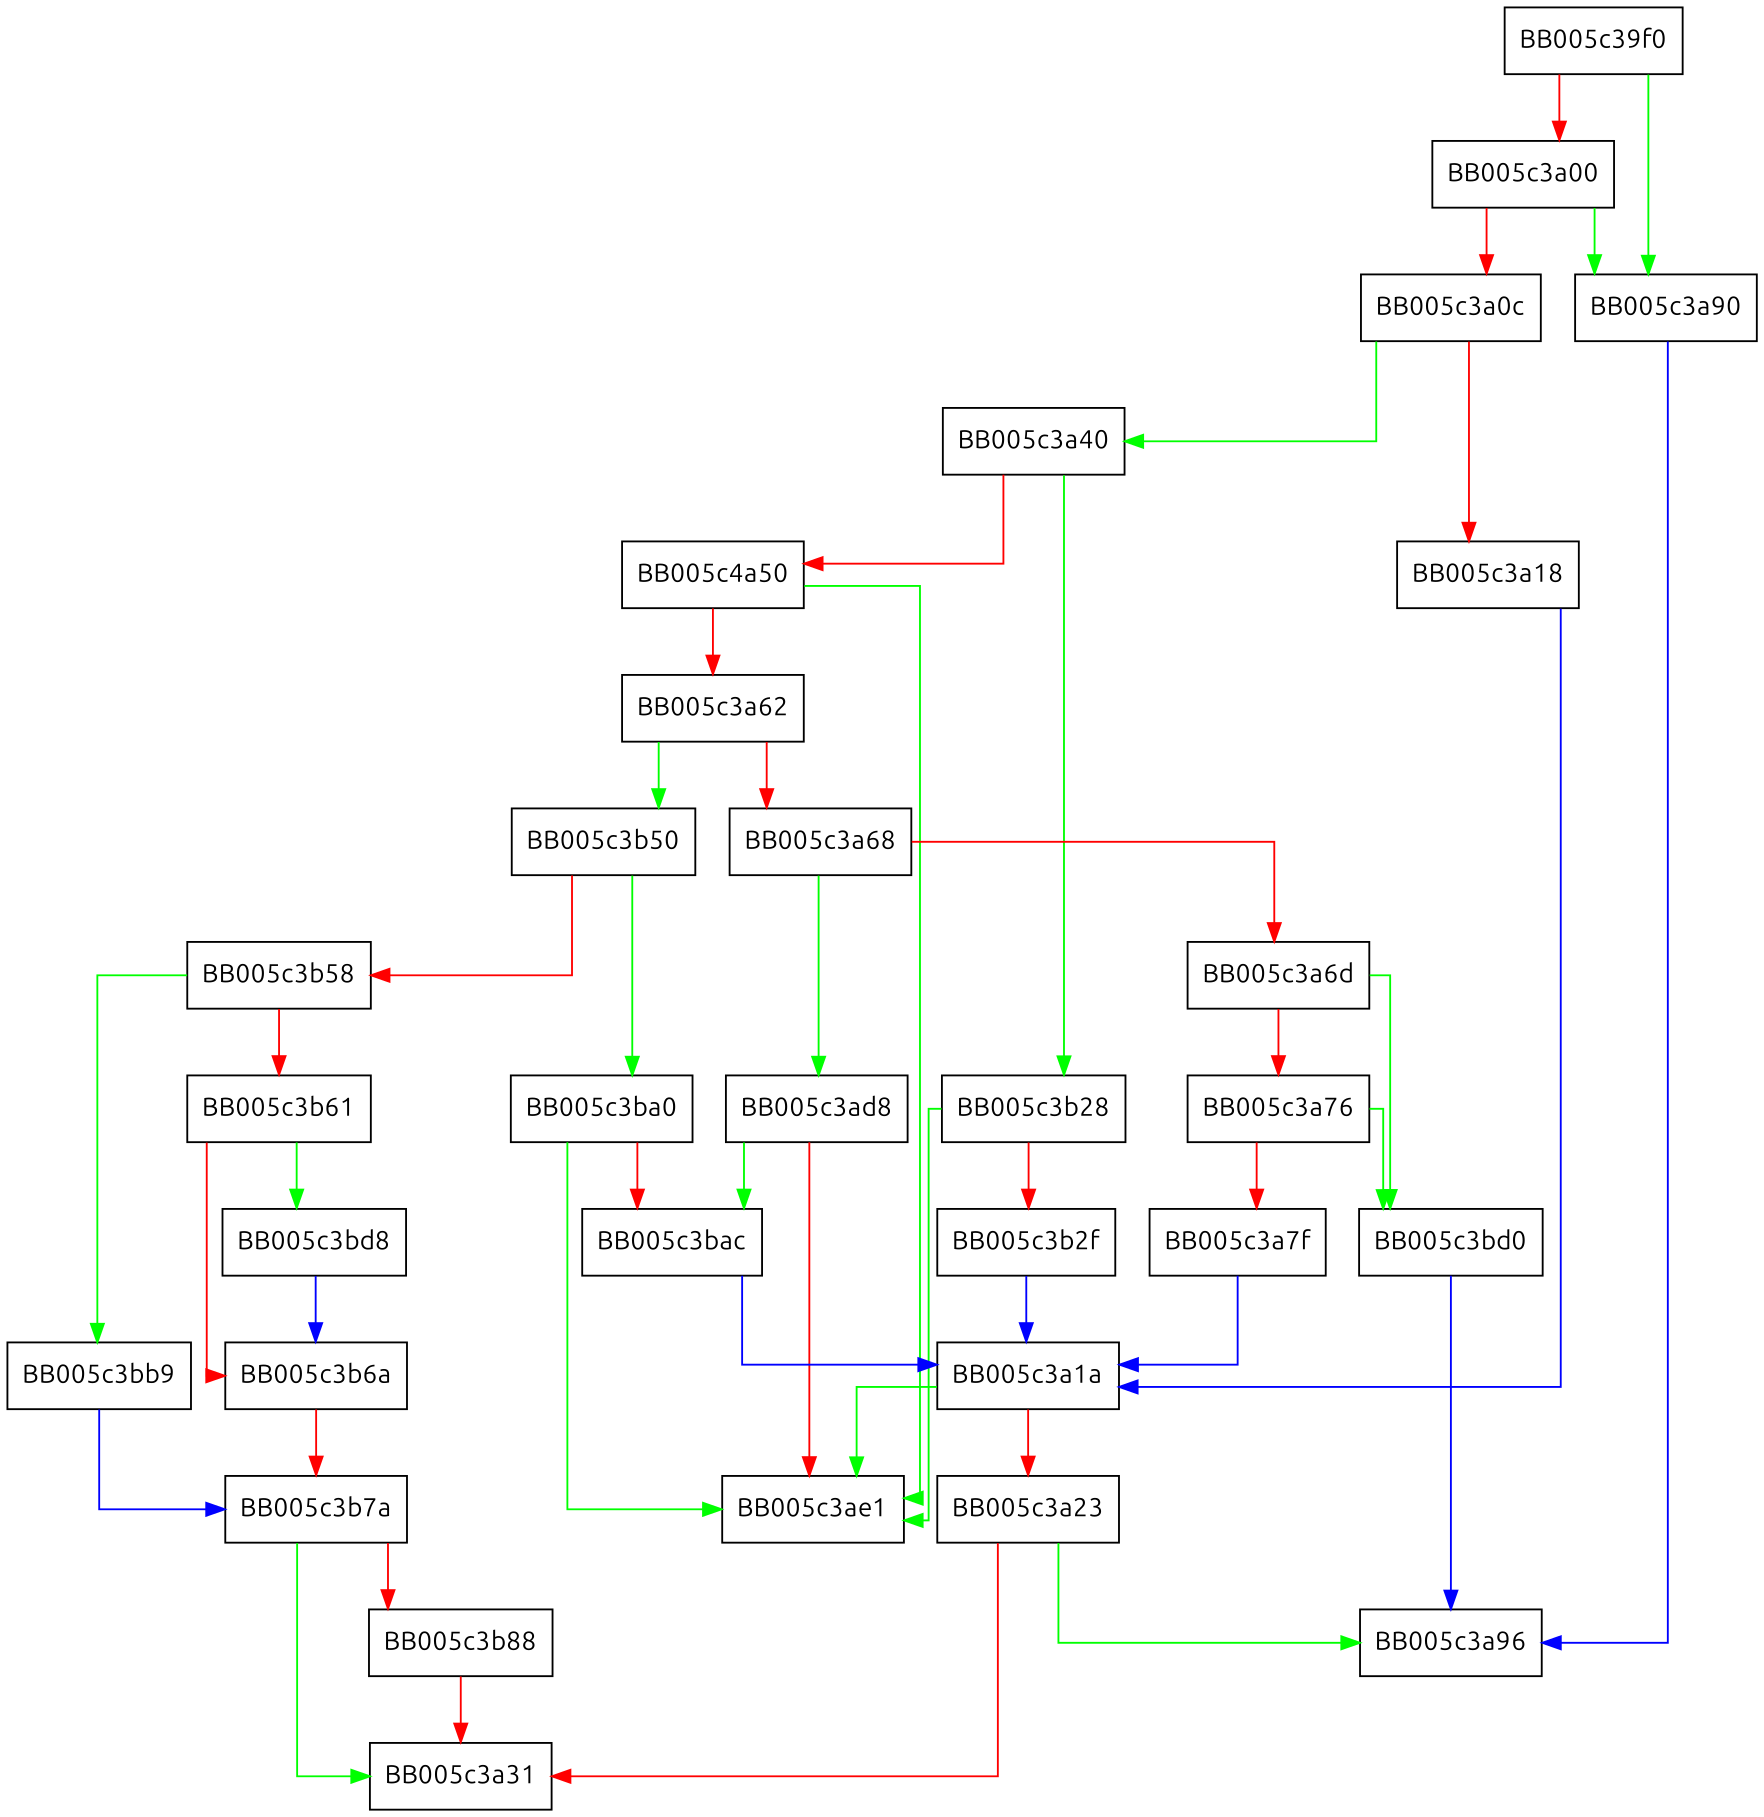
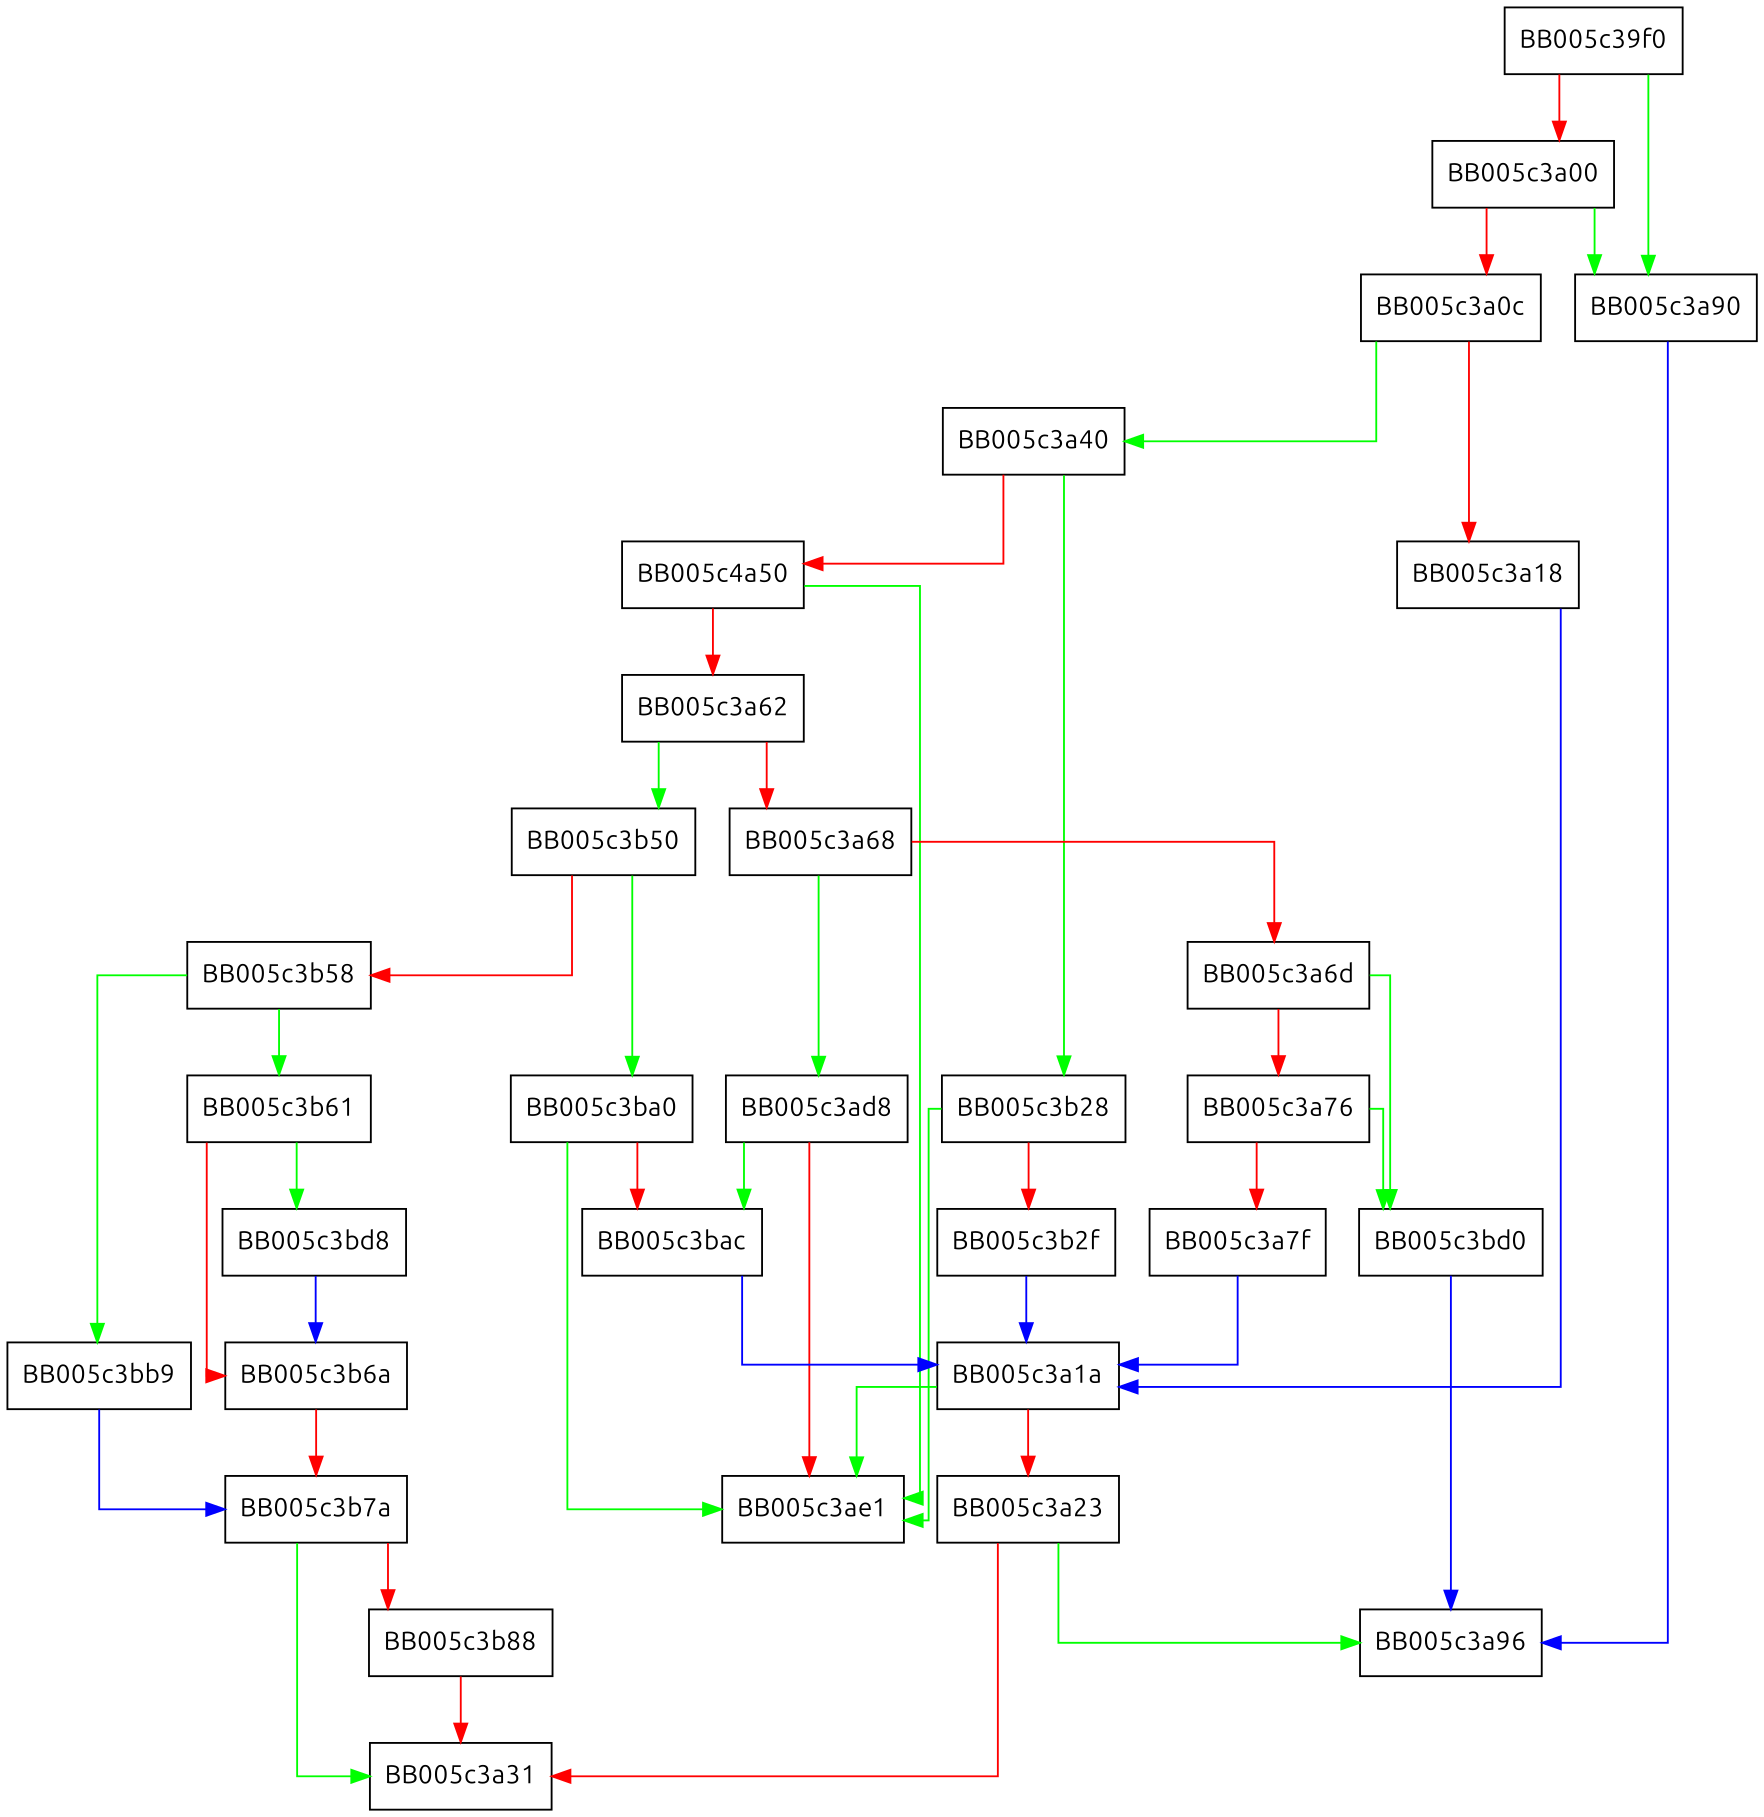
edge "BB005c3b58" -> "BB005c3b61": color red -> green
